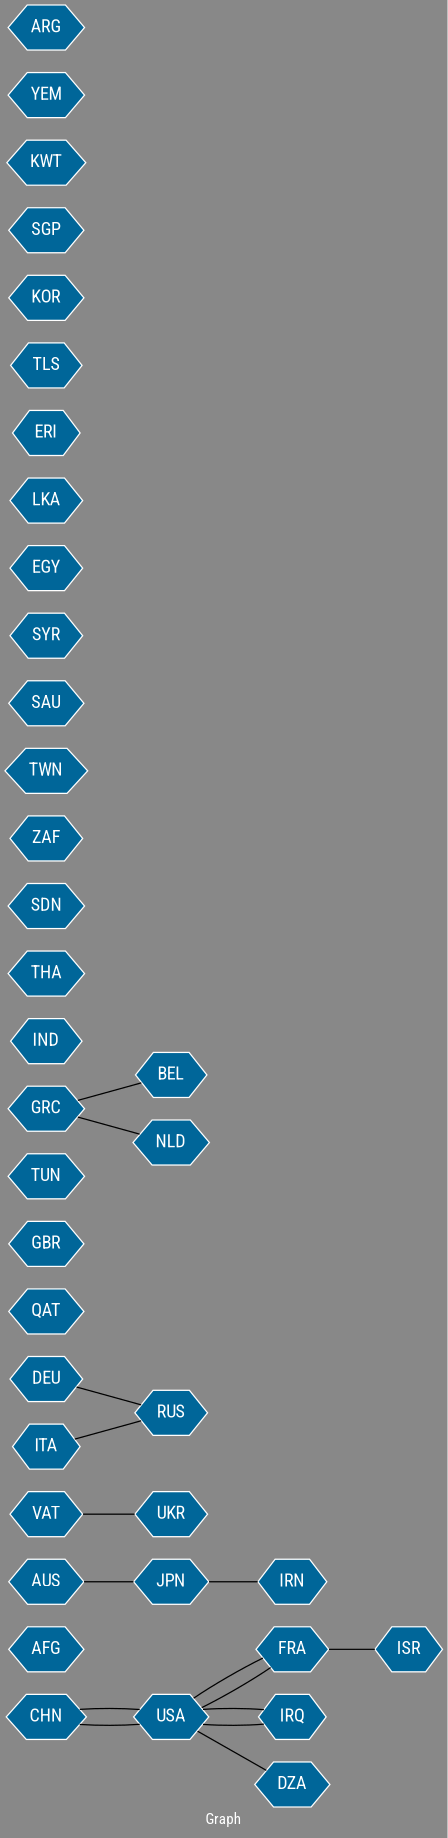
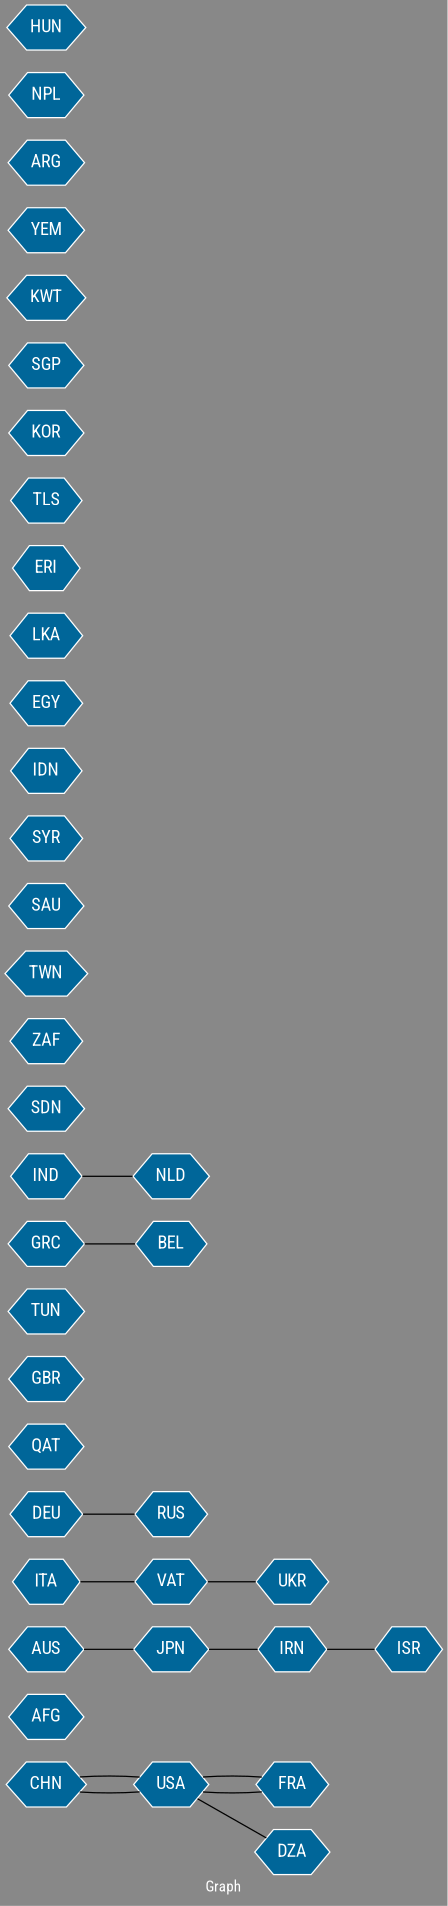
node "HUN": added
node "NPL": added
node "IDN": added
node "THA": removed
edge "GRC" -- "NLD": now "IND" -- "NLD"
edge "RUS" -- "ITA": now "VAT" -- "ITA"
edge "FRA" -- "ISR": now "IRN" -- "ISR"
node "IRQ": removed
